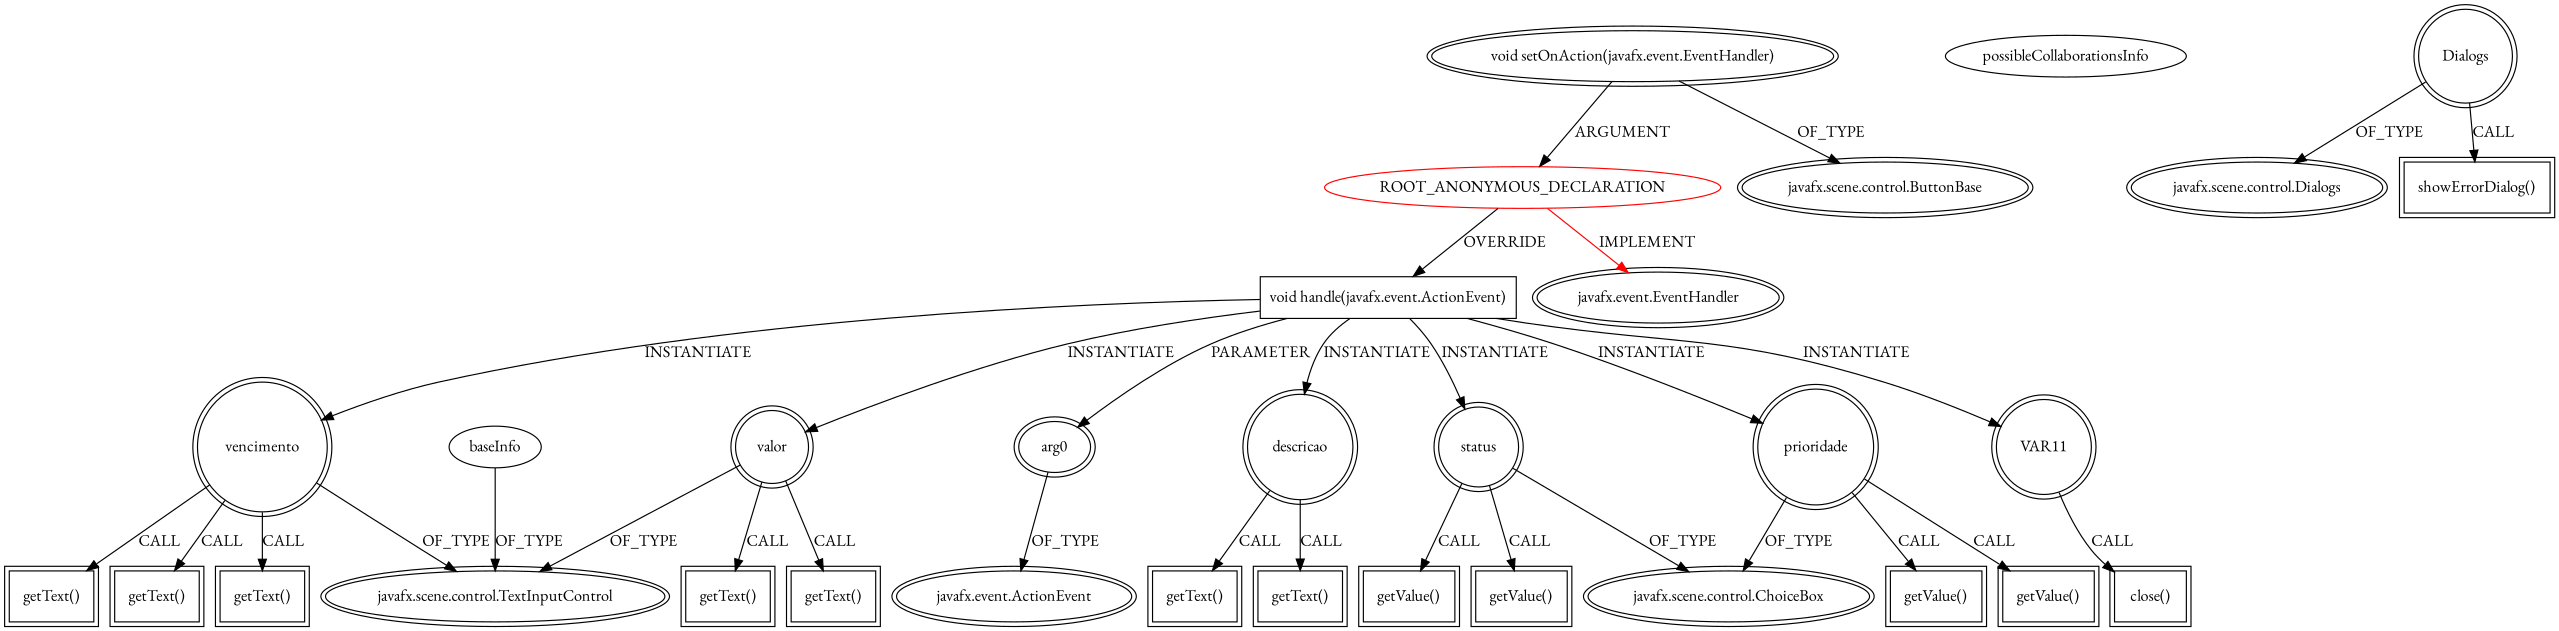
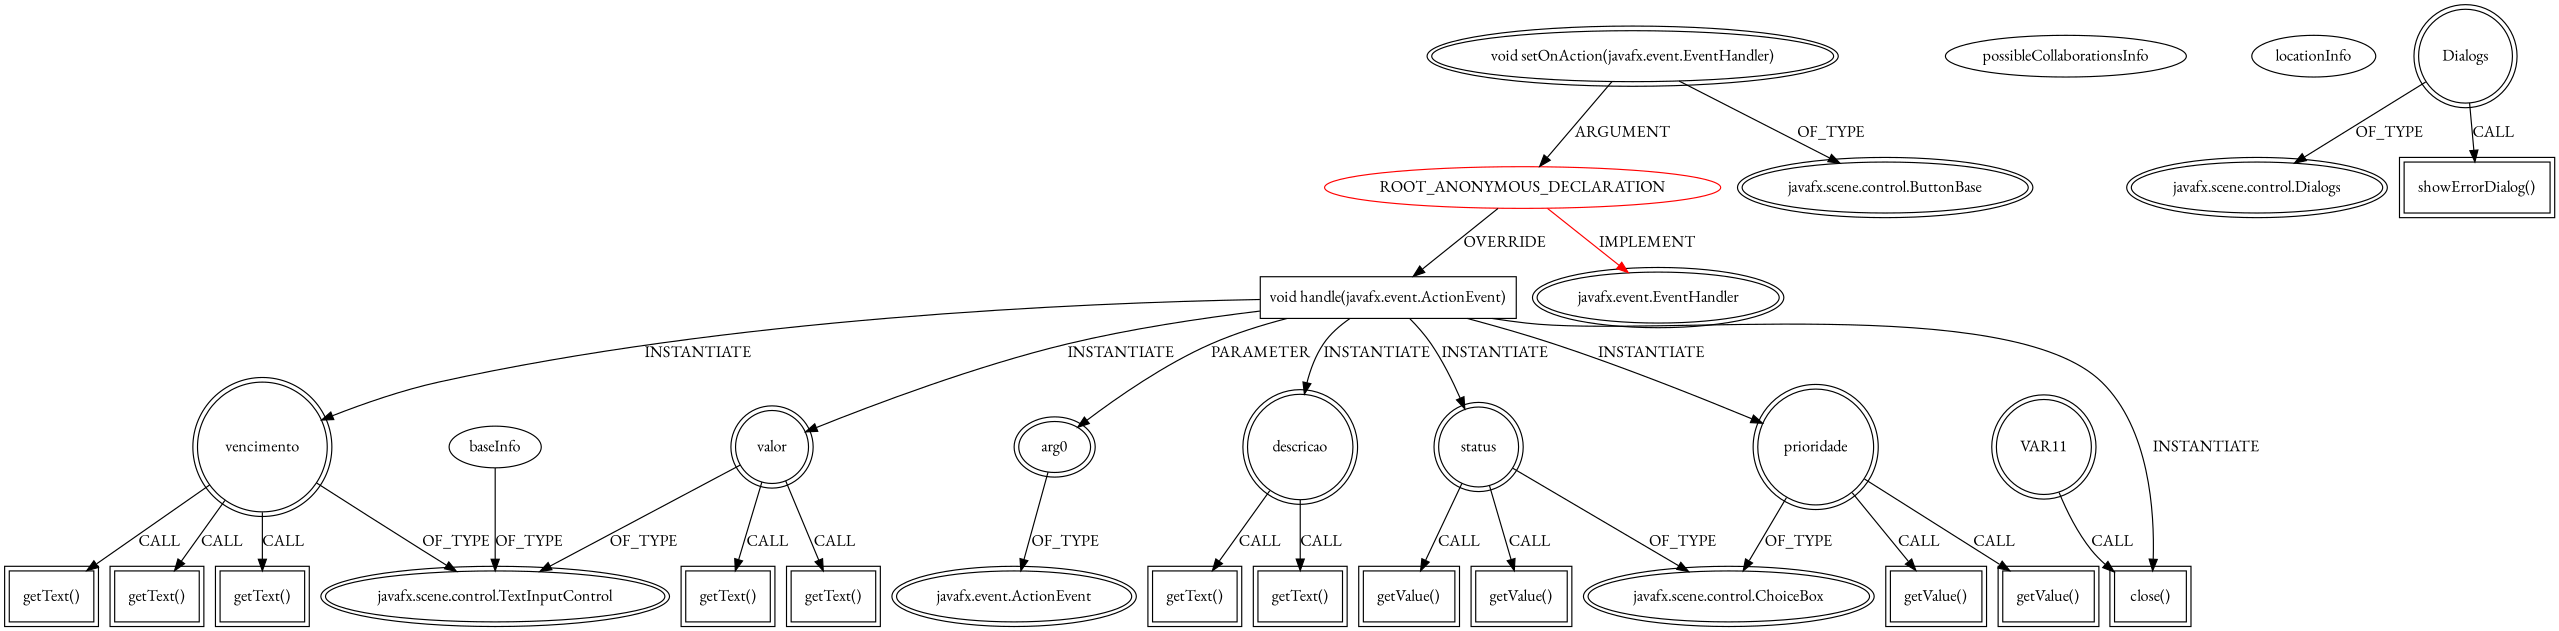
node "locationInfo": added
edge "void handle(javafx.event.ActionEvent)" -> "VAR11": now "void handle(javafx.event.ActionEvent)" -> "close()"
